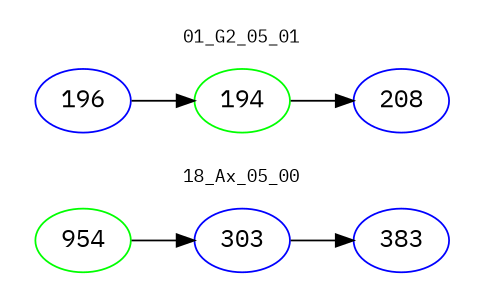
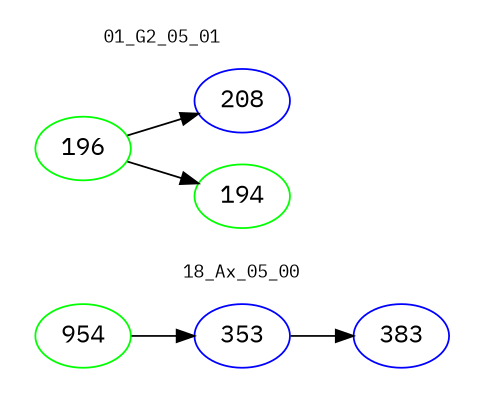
node "196": color blue -> green
edge "194" -> "208": now "196" -> "208"
node "303": label "303" -> "353"
